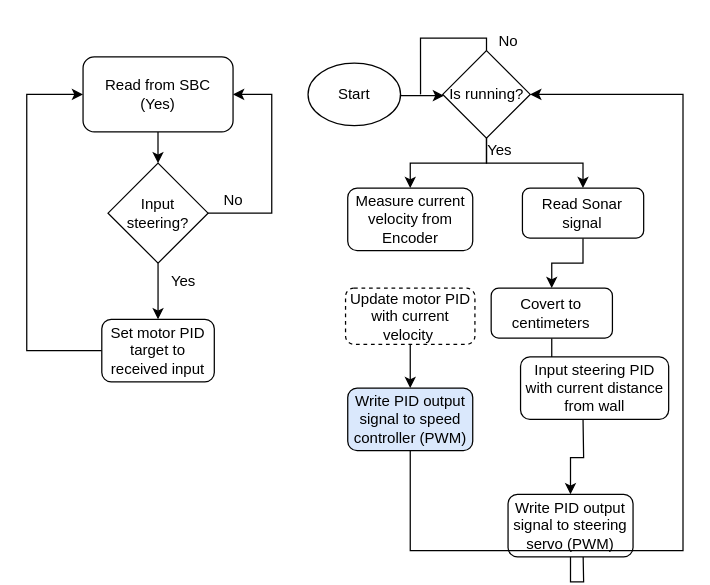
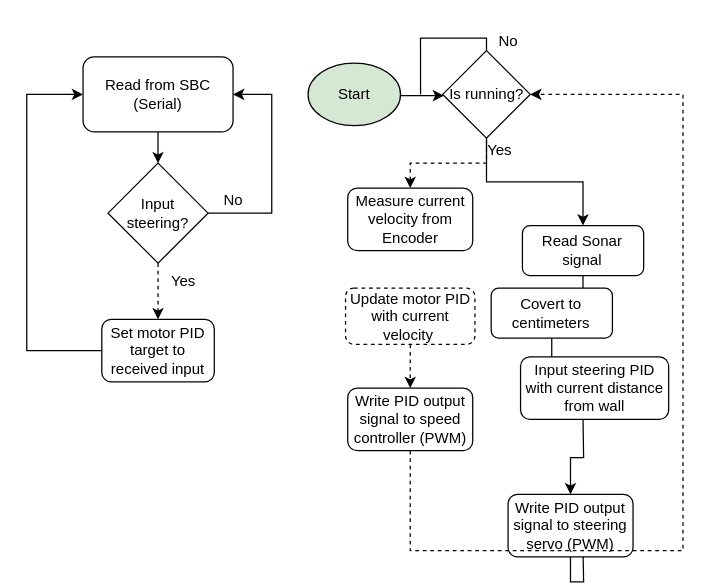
node "Read from SBC (Yes)": label "Read from SBC (Yes)" -> "Read from SBC (Serial)"
node "Start": fillcolor #ffffff -> #d5e8d4
edge "Is running?" -> "Measure current velocity from Encoder": style solid -> dashed
node "Read Sonar signal": moved (583, 213) -> (583, 251)
edge "Input steering?" -> "Set motor PID target to received input": style solid -> dashed
edge "Update motor PID with current velocity" -> "Write PID output signal to speed controller (PWM)": style solid -> dashed
node "Write PID output signal to speed controller (PWM)": fillcolor #dae8fc -> #ffffff
edge "Write PID output signal to speed controller (PWM)" -> "Is running?": style solid -> dashed
